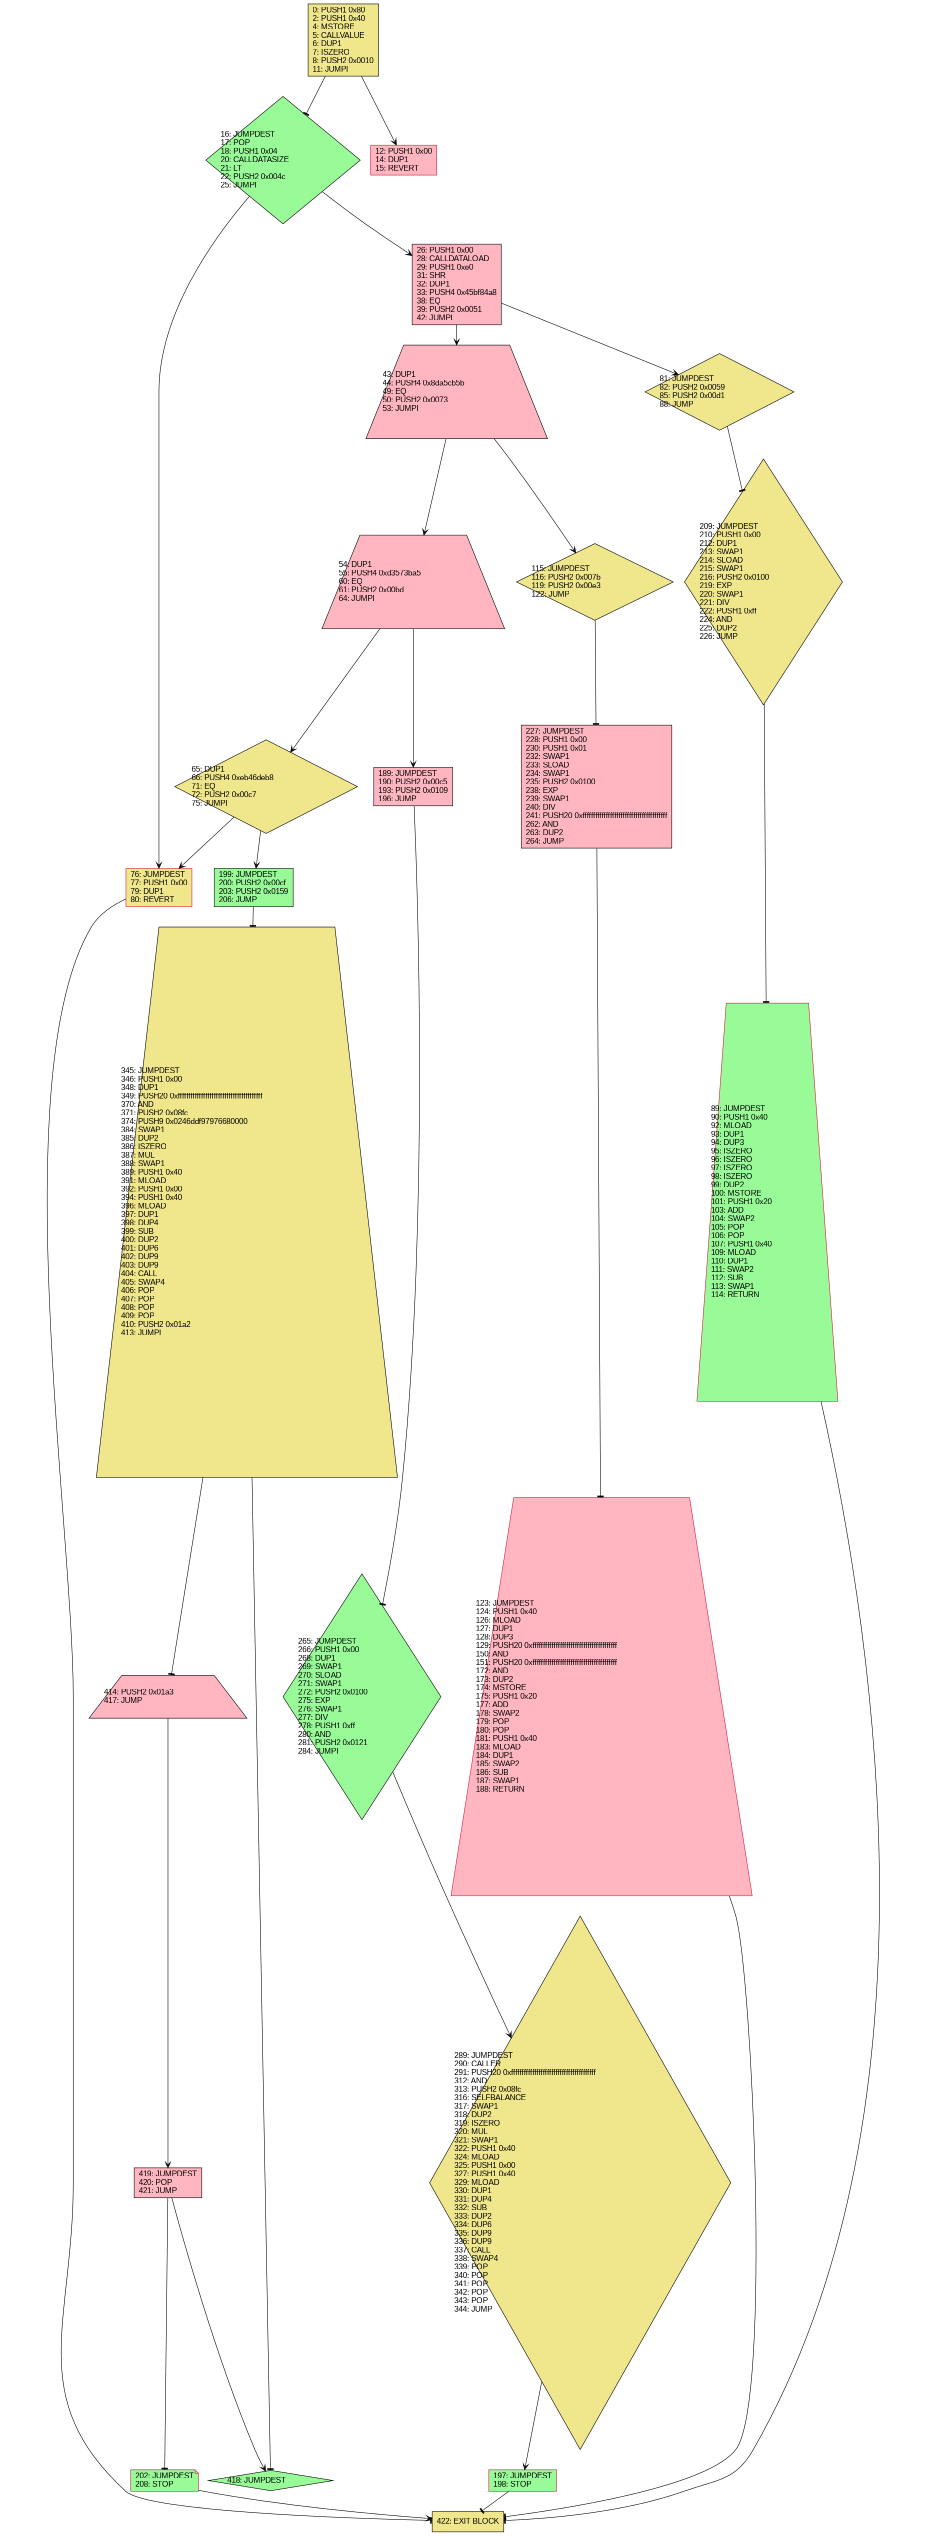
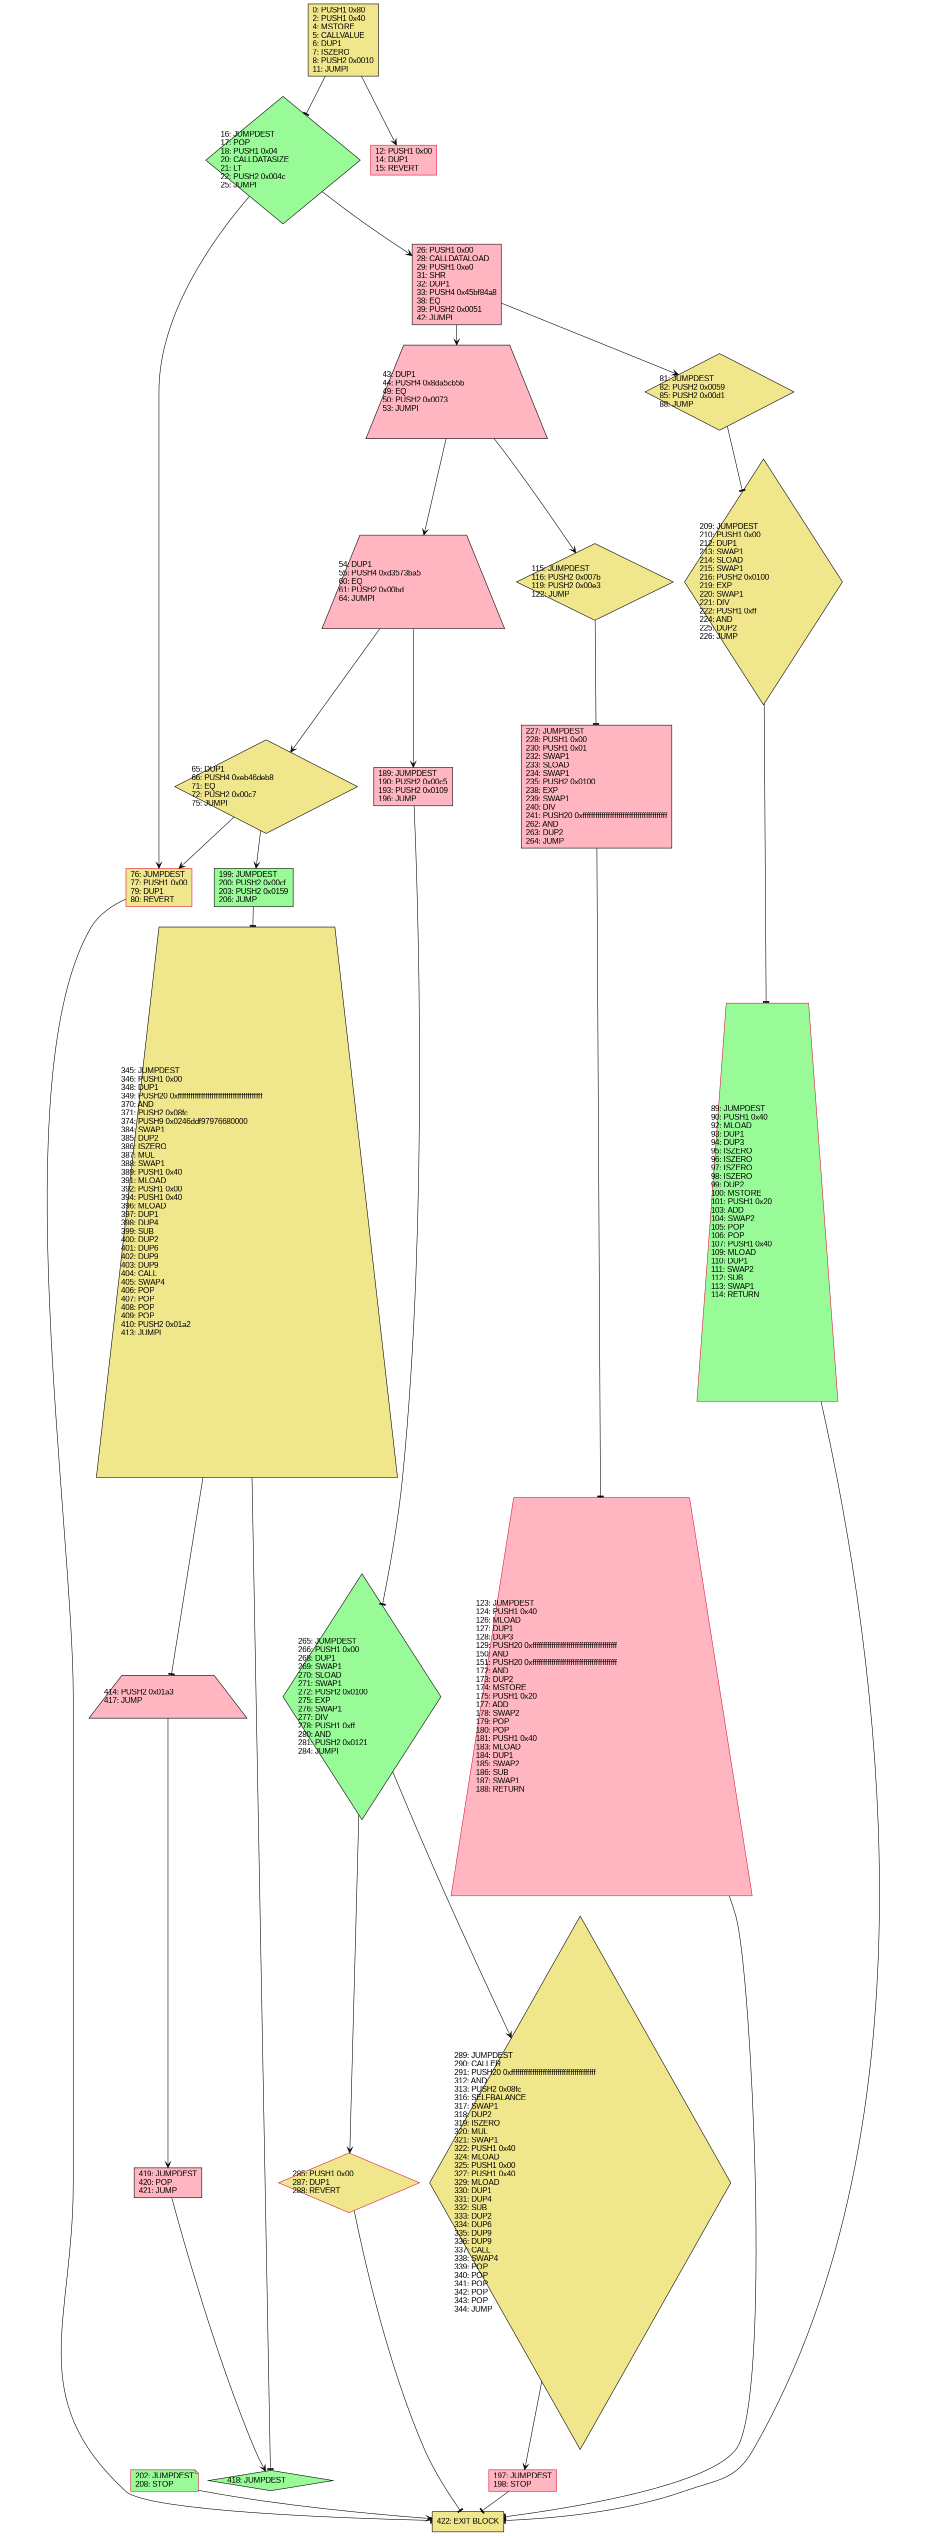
node "285: PUSH1 0x00 287: DUP1 288: REVERT": added
edge "419: JUMPDEST 420: POP 421: JUMP" -> "202: JUMPDEST 208: STOP": removed
node "197: JUMPDEST 198: STOP": fillcolor palegreen -> lightpink
